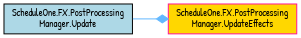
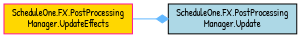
edge "ScheduleOne.FX.PostProcessing Manager.Update" -> "ScheduleOne.FX.PostProcessing Manager.UpdateEffects": reversed
